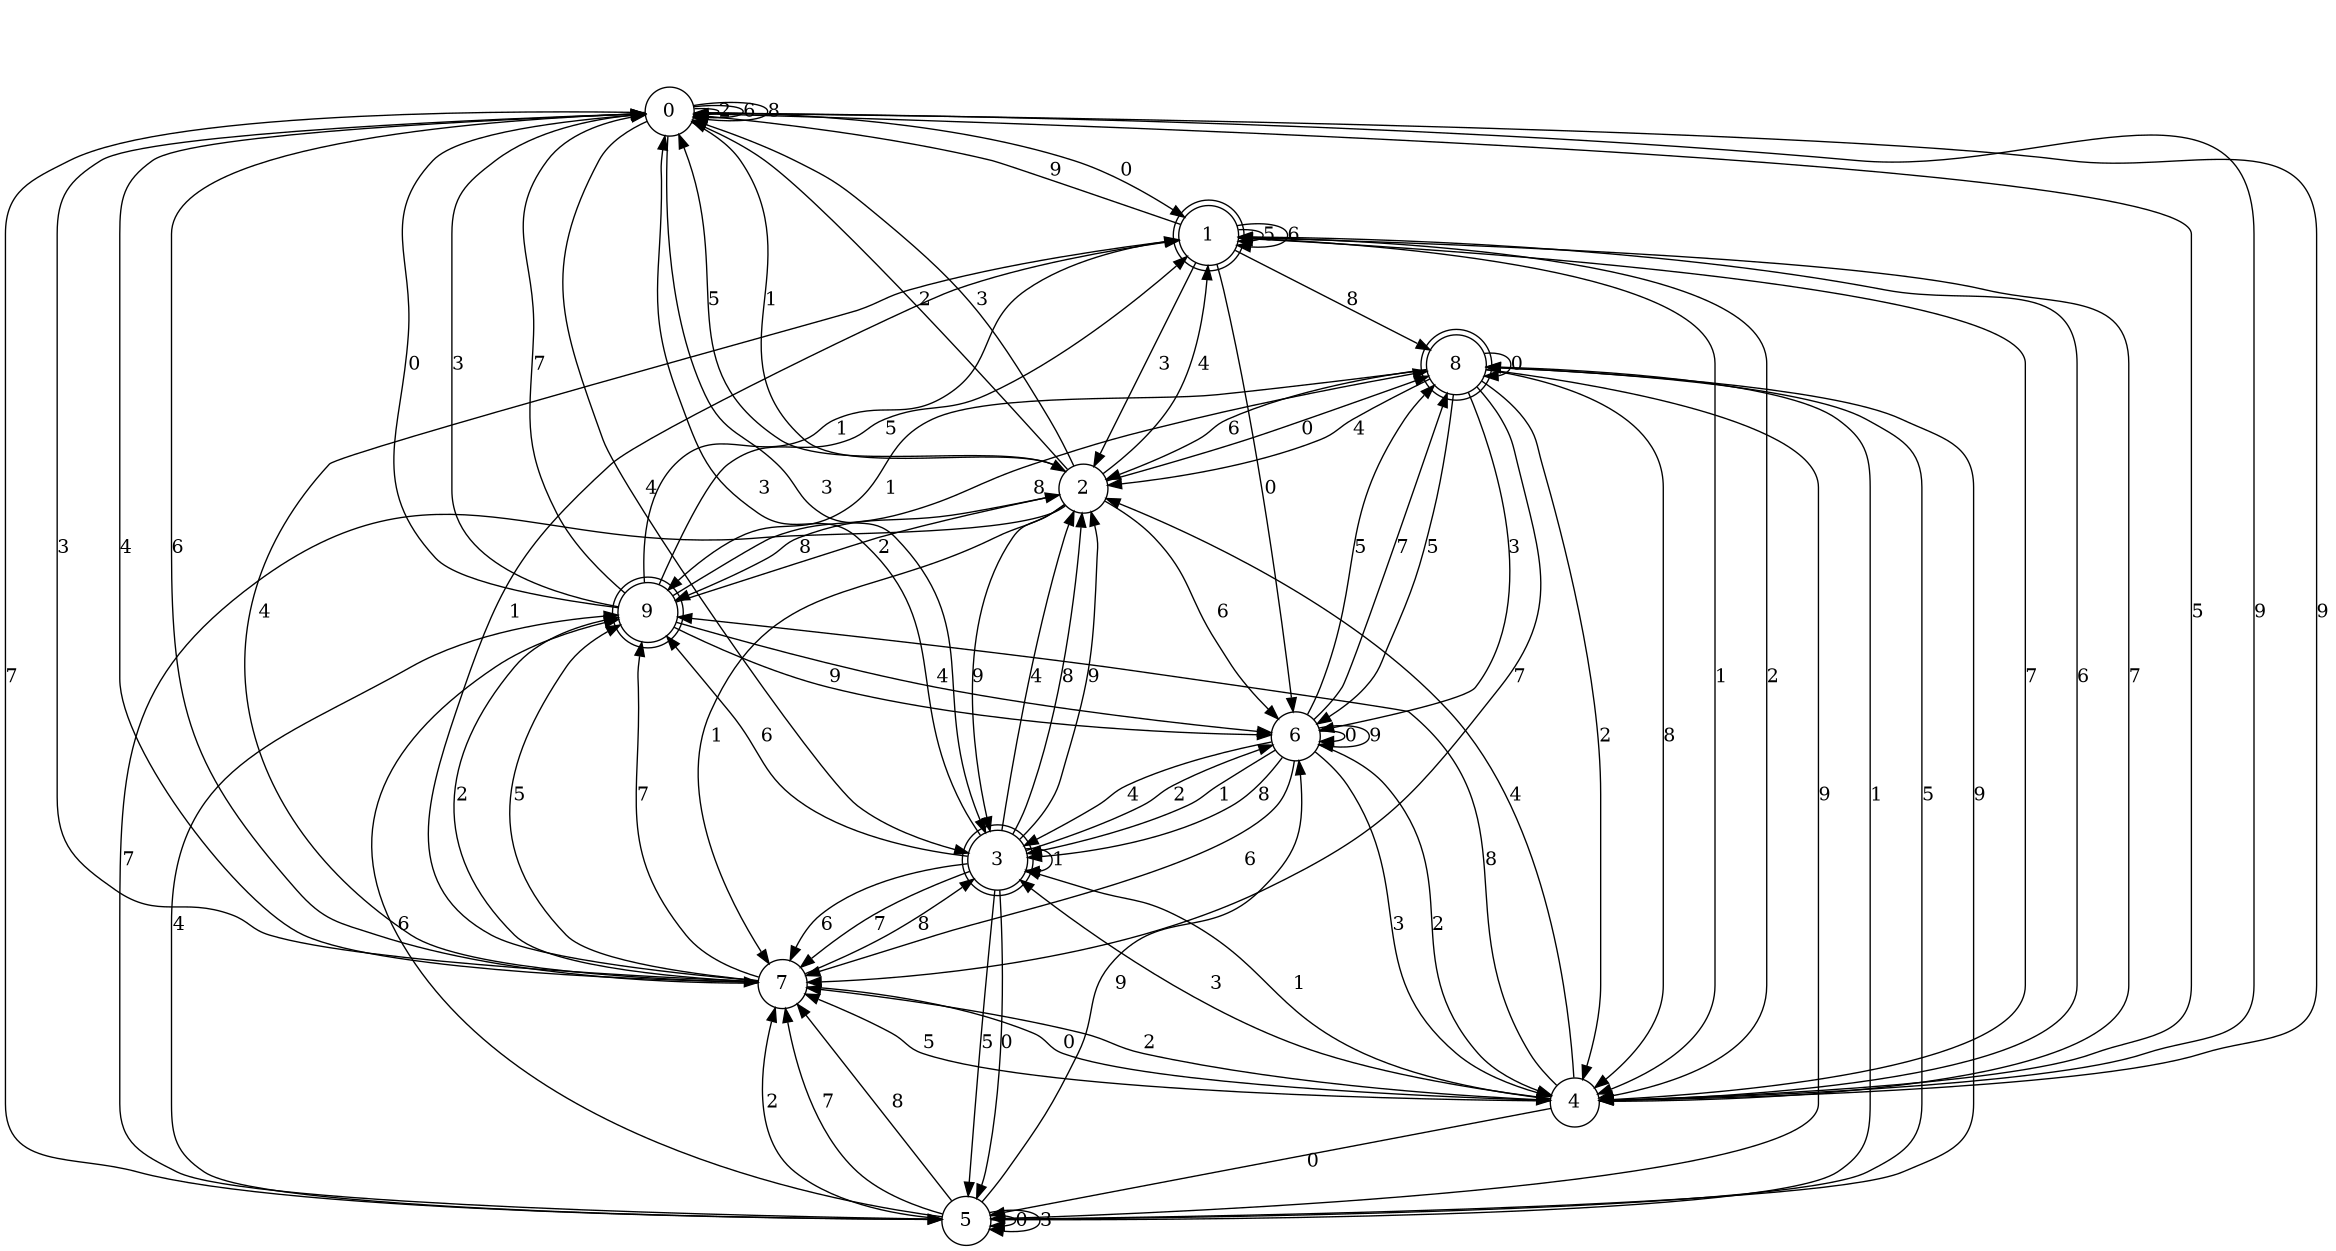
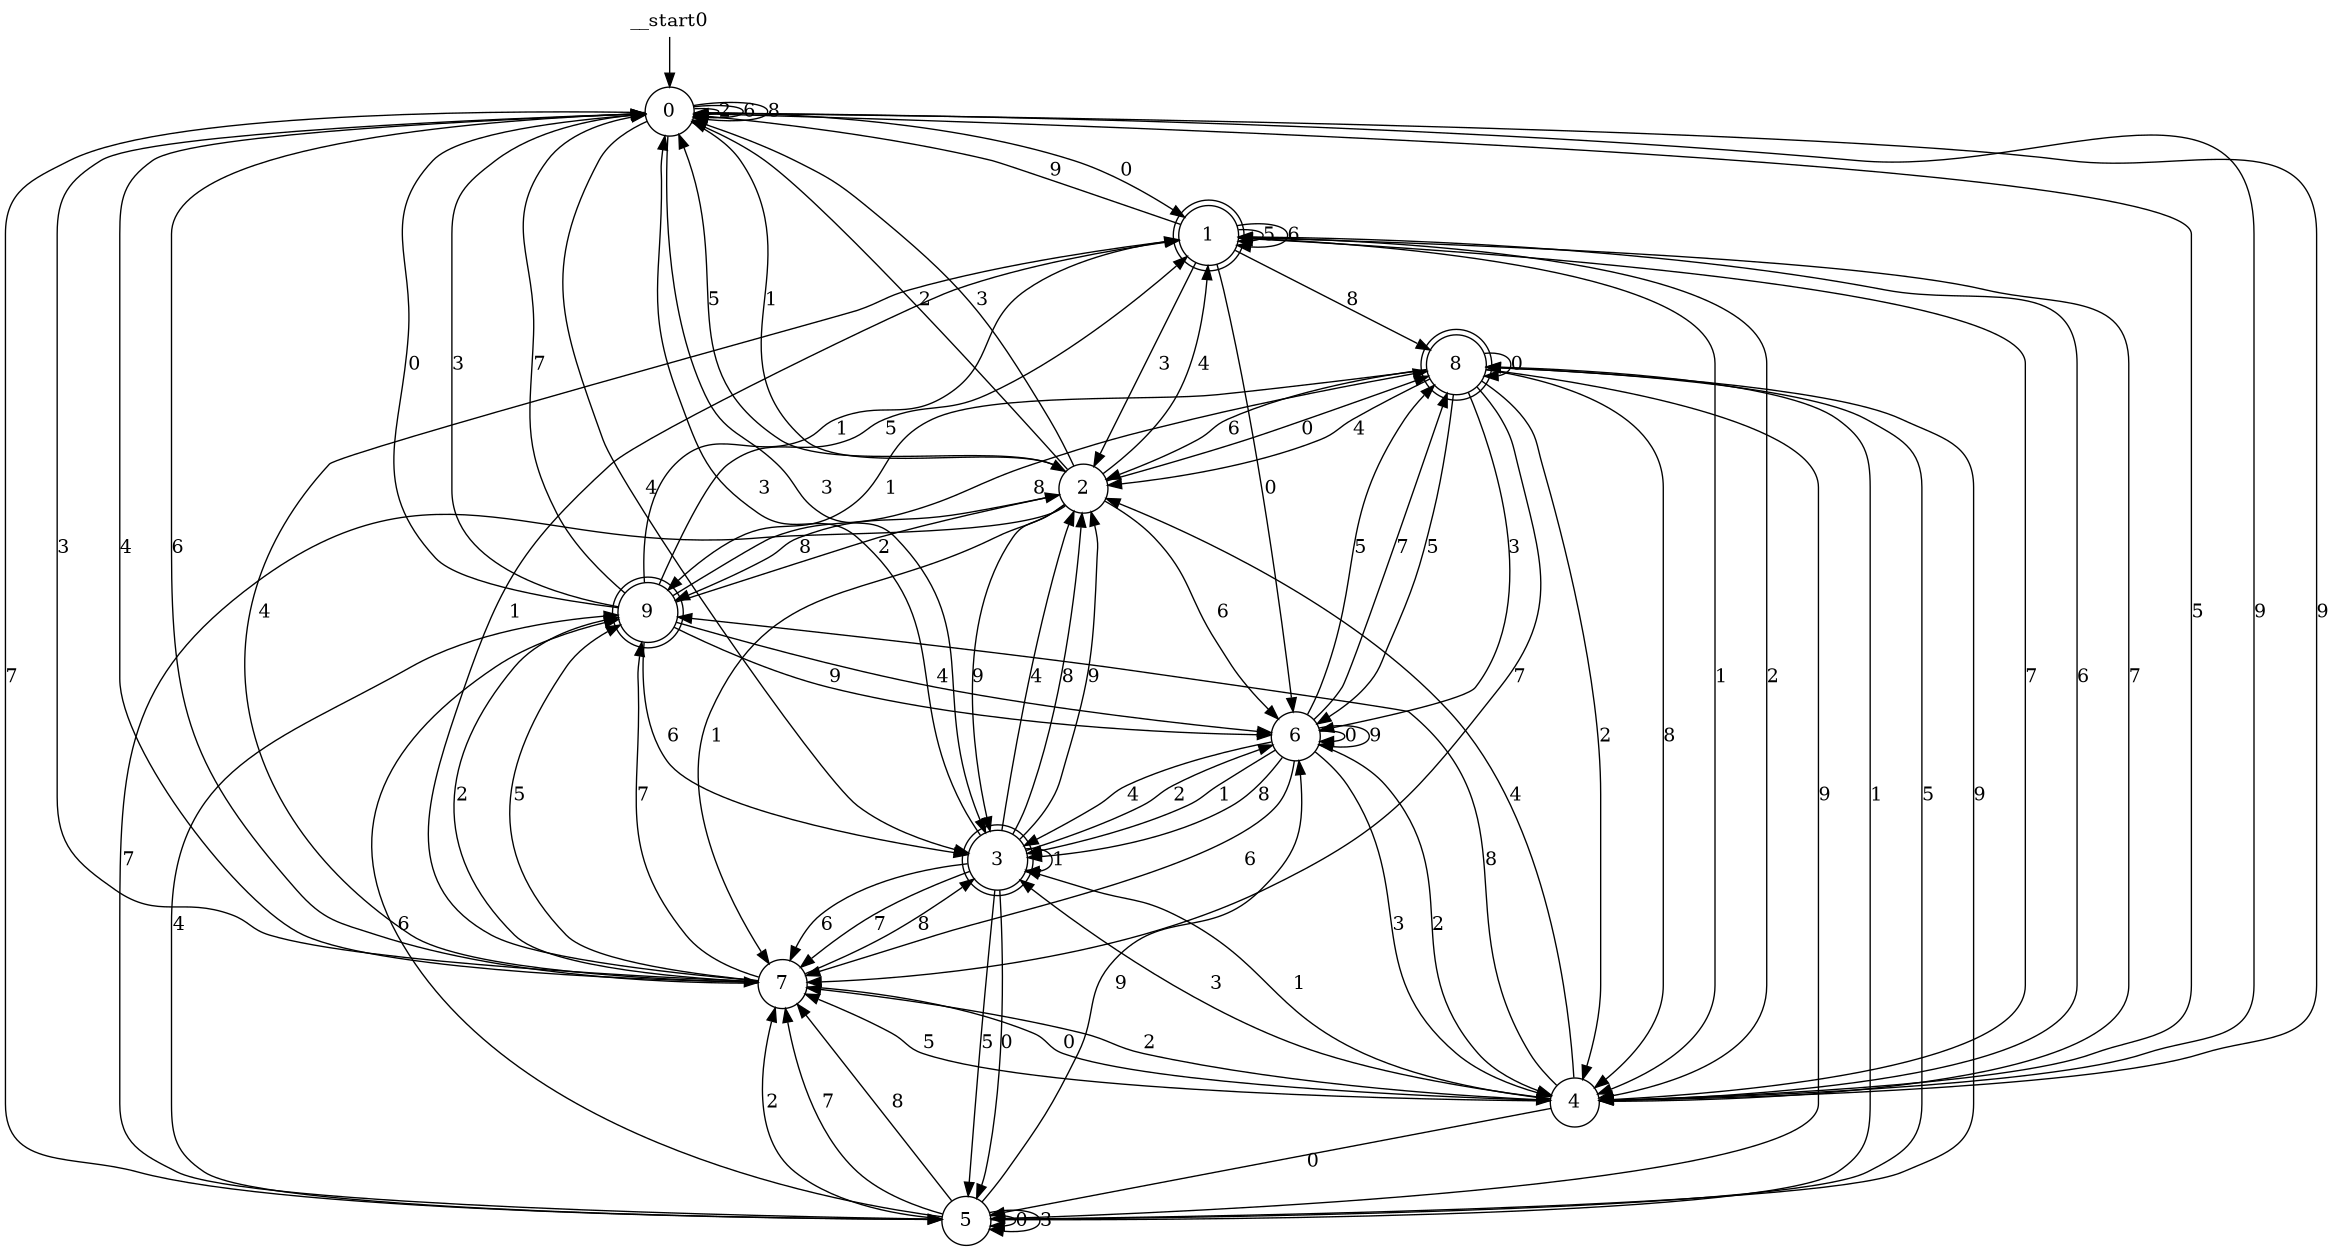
node "__start0": added
edge "3" -> "9": reversed
